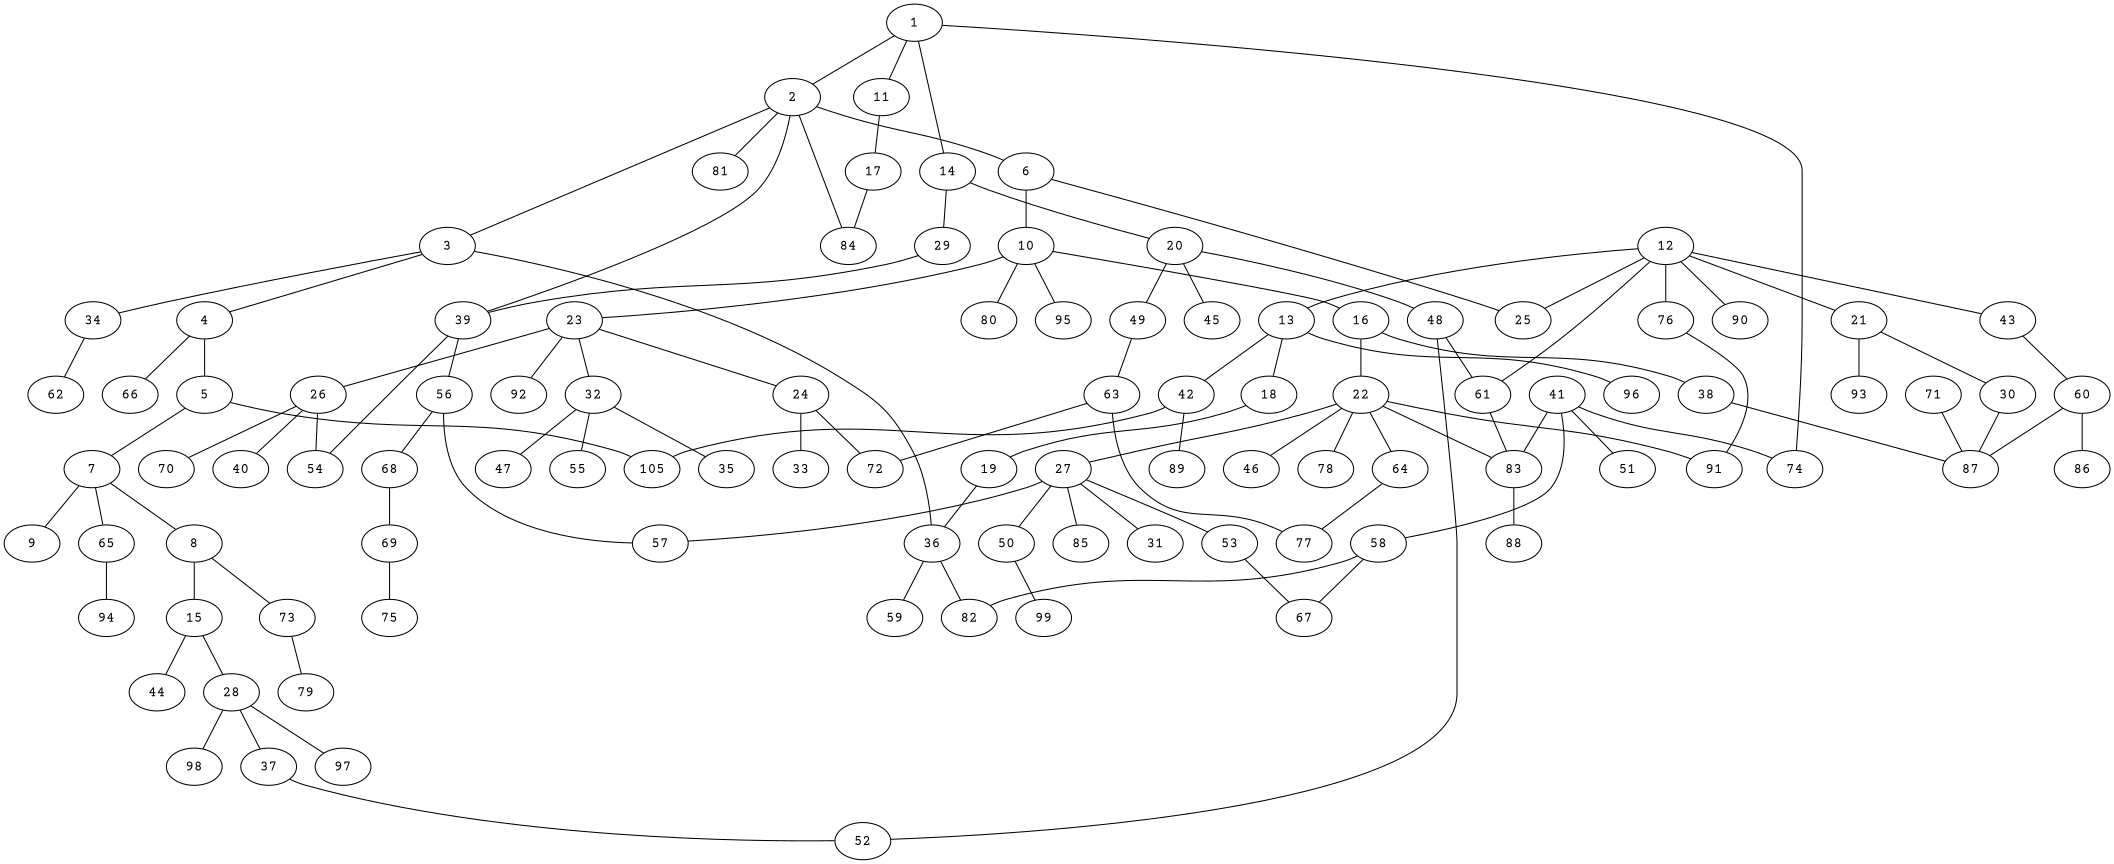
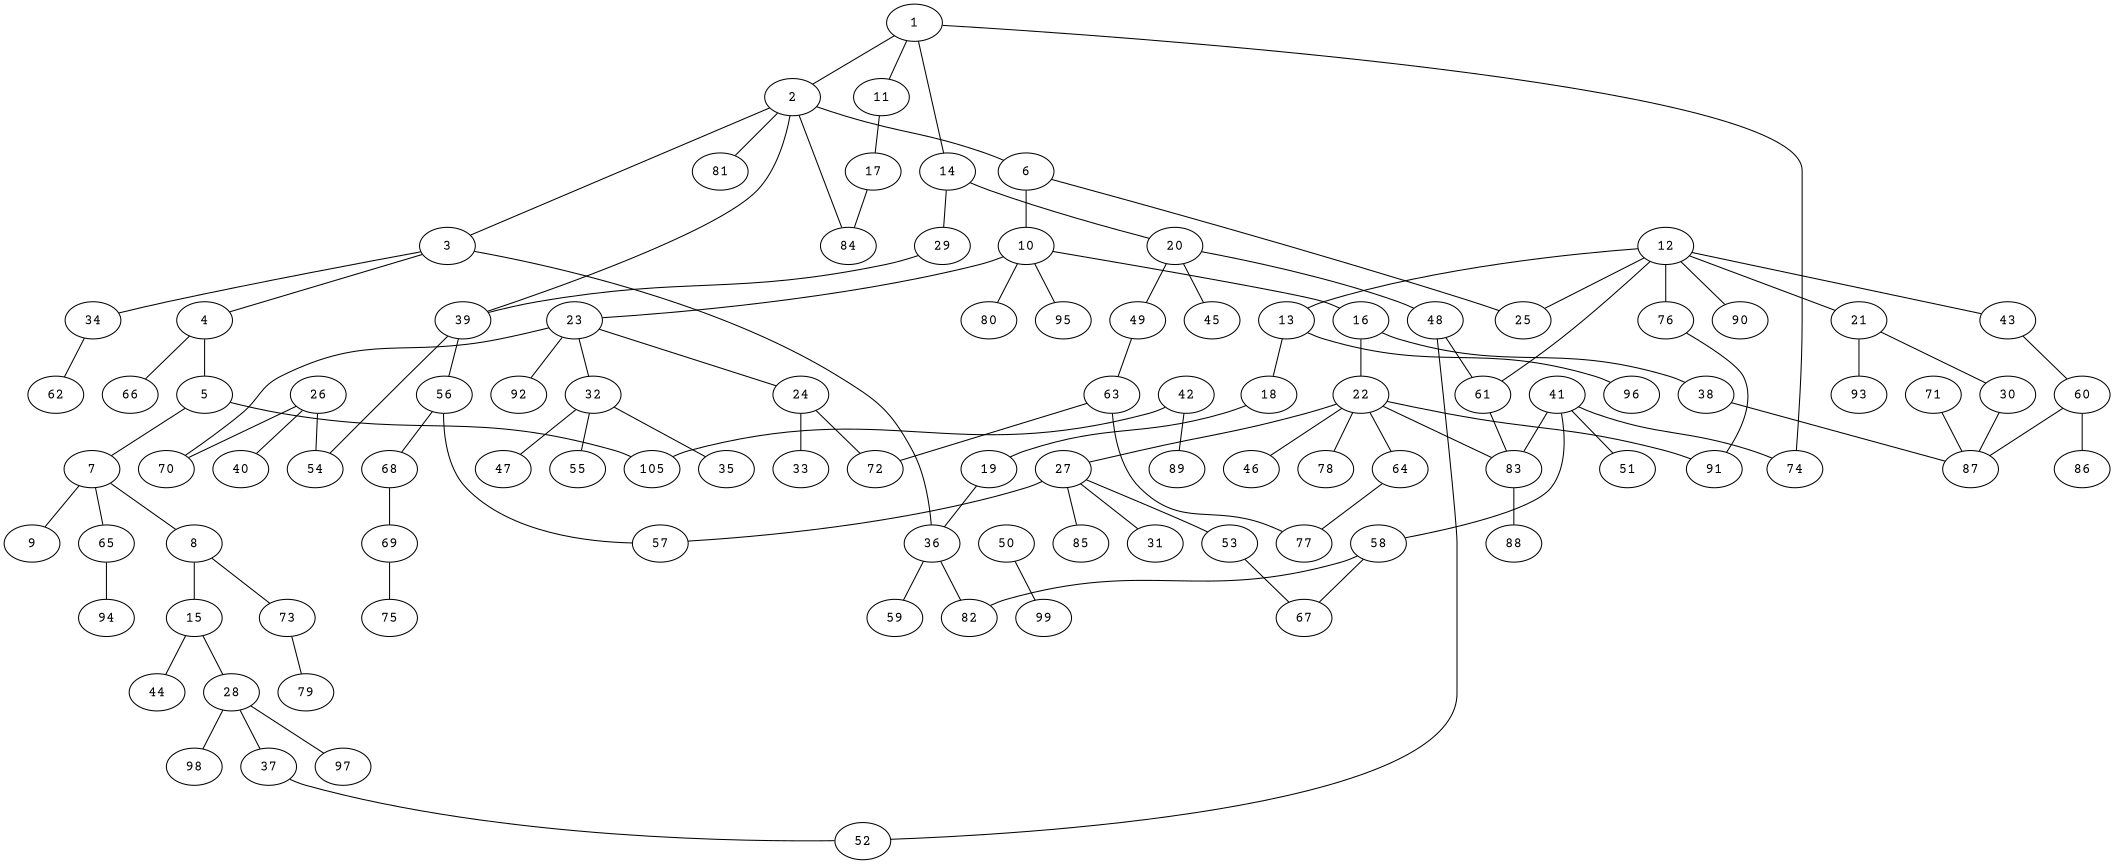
edge "23" -- "26": now "23" -- "70"
edge "13" -- "42": removed
edge "27" -- "50": removed
